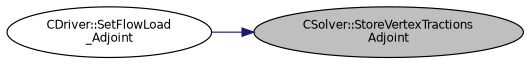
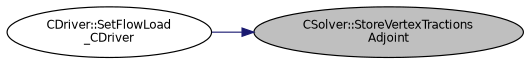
node "CDriver::SetFlowLoad _Adjoint": label "CDriver::SetFlowLoad _Adjoint" -> "CDriver::SetFlowLoad _CDriver"
